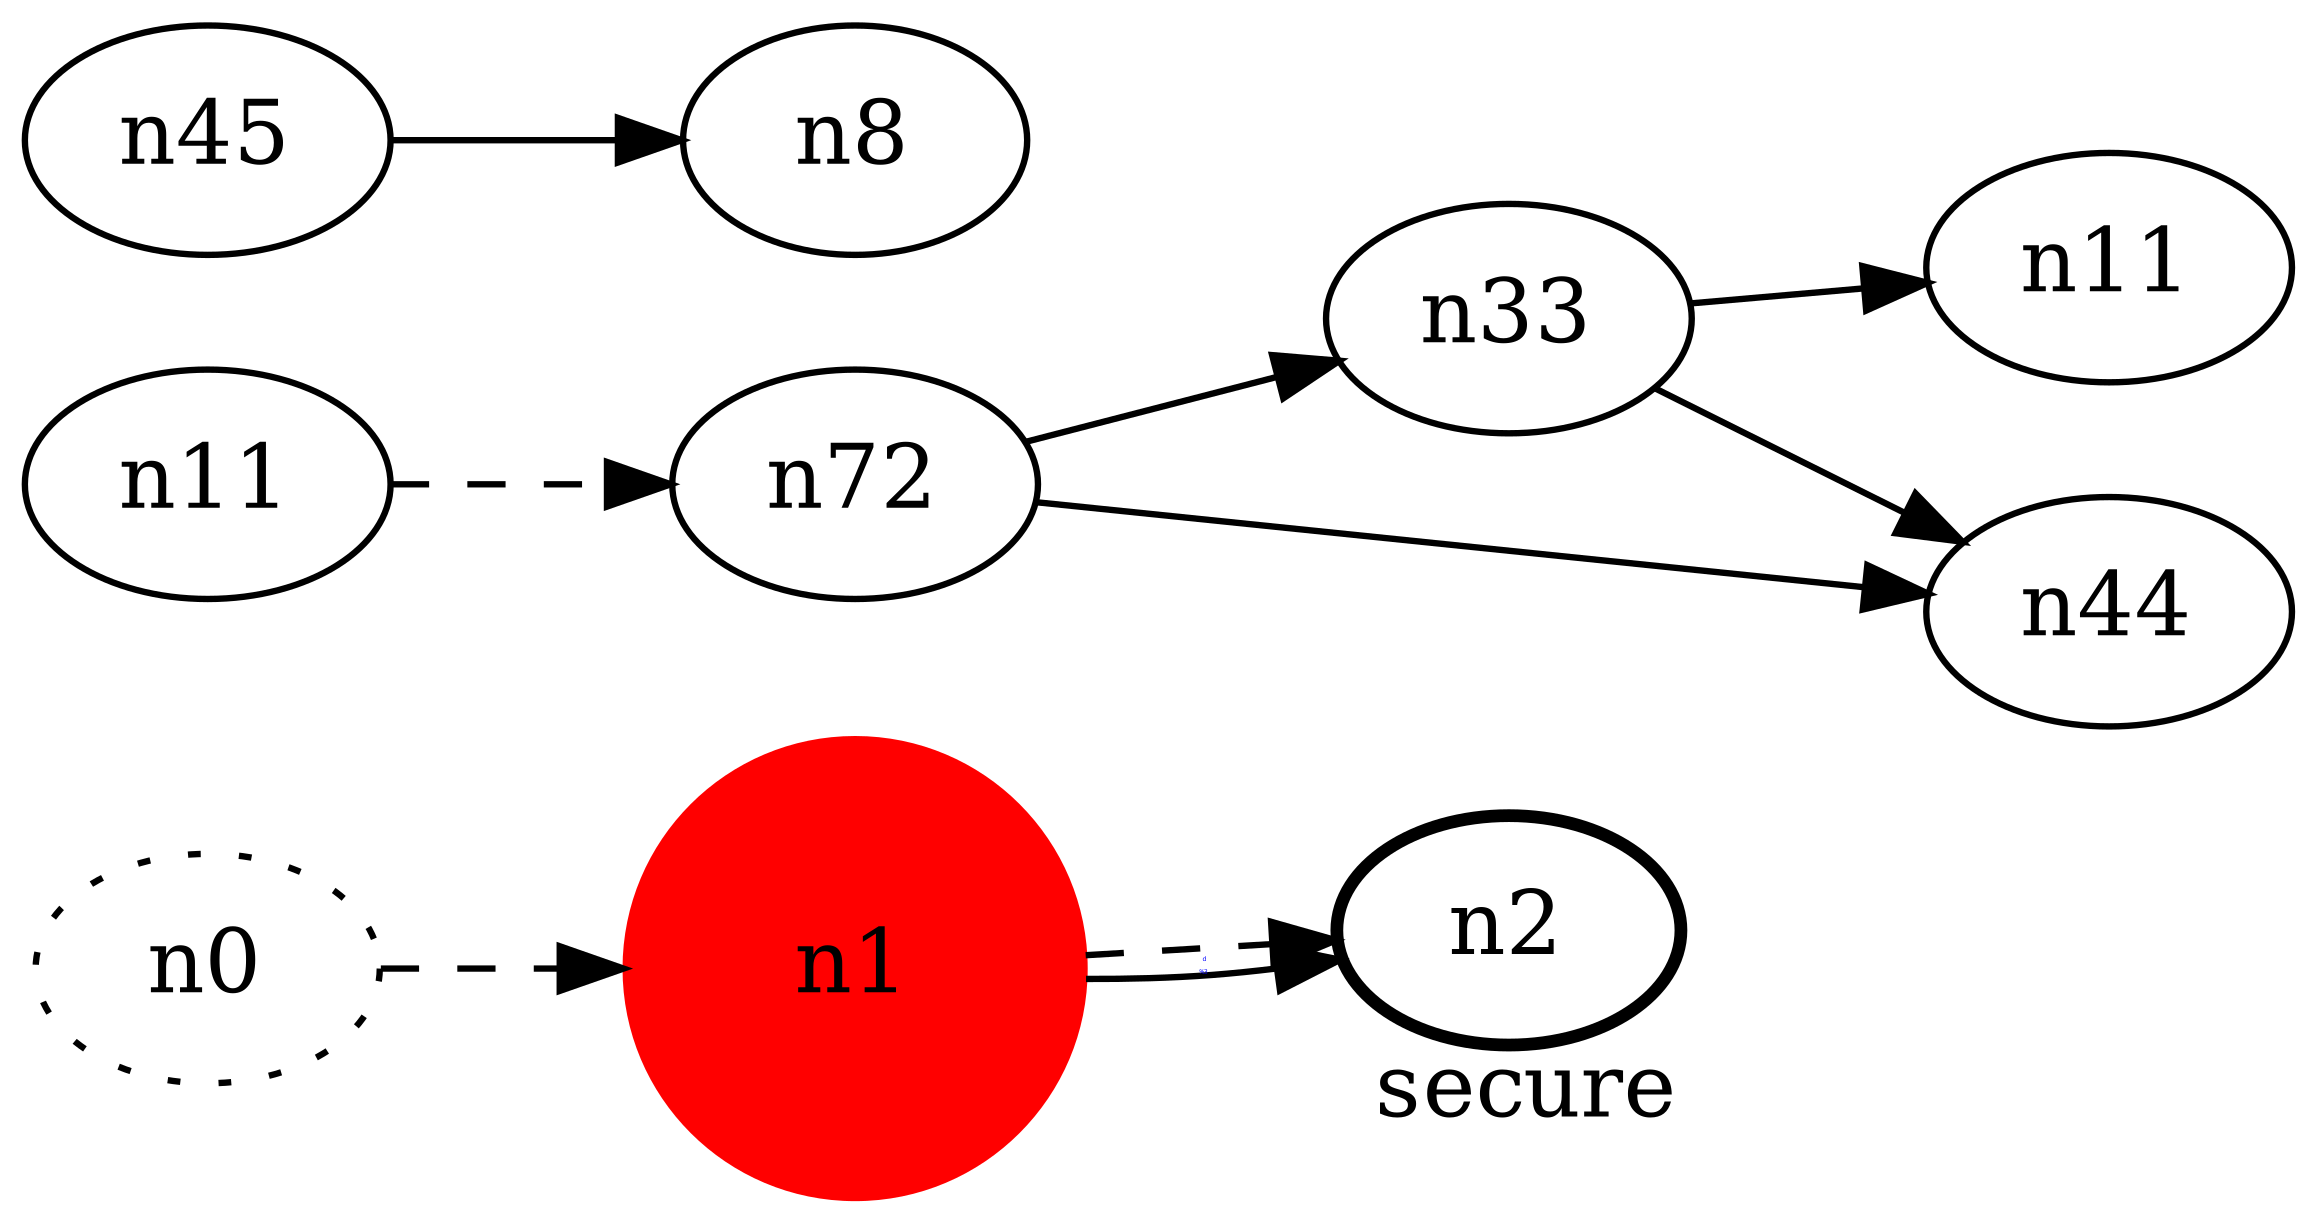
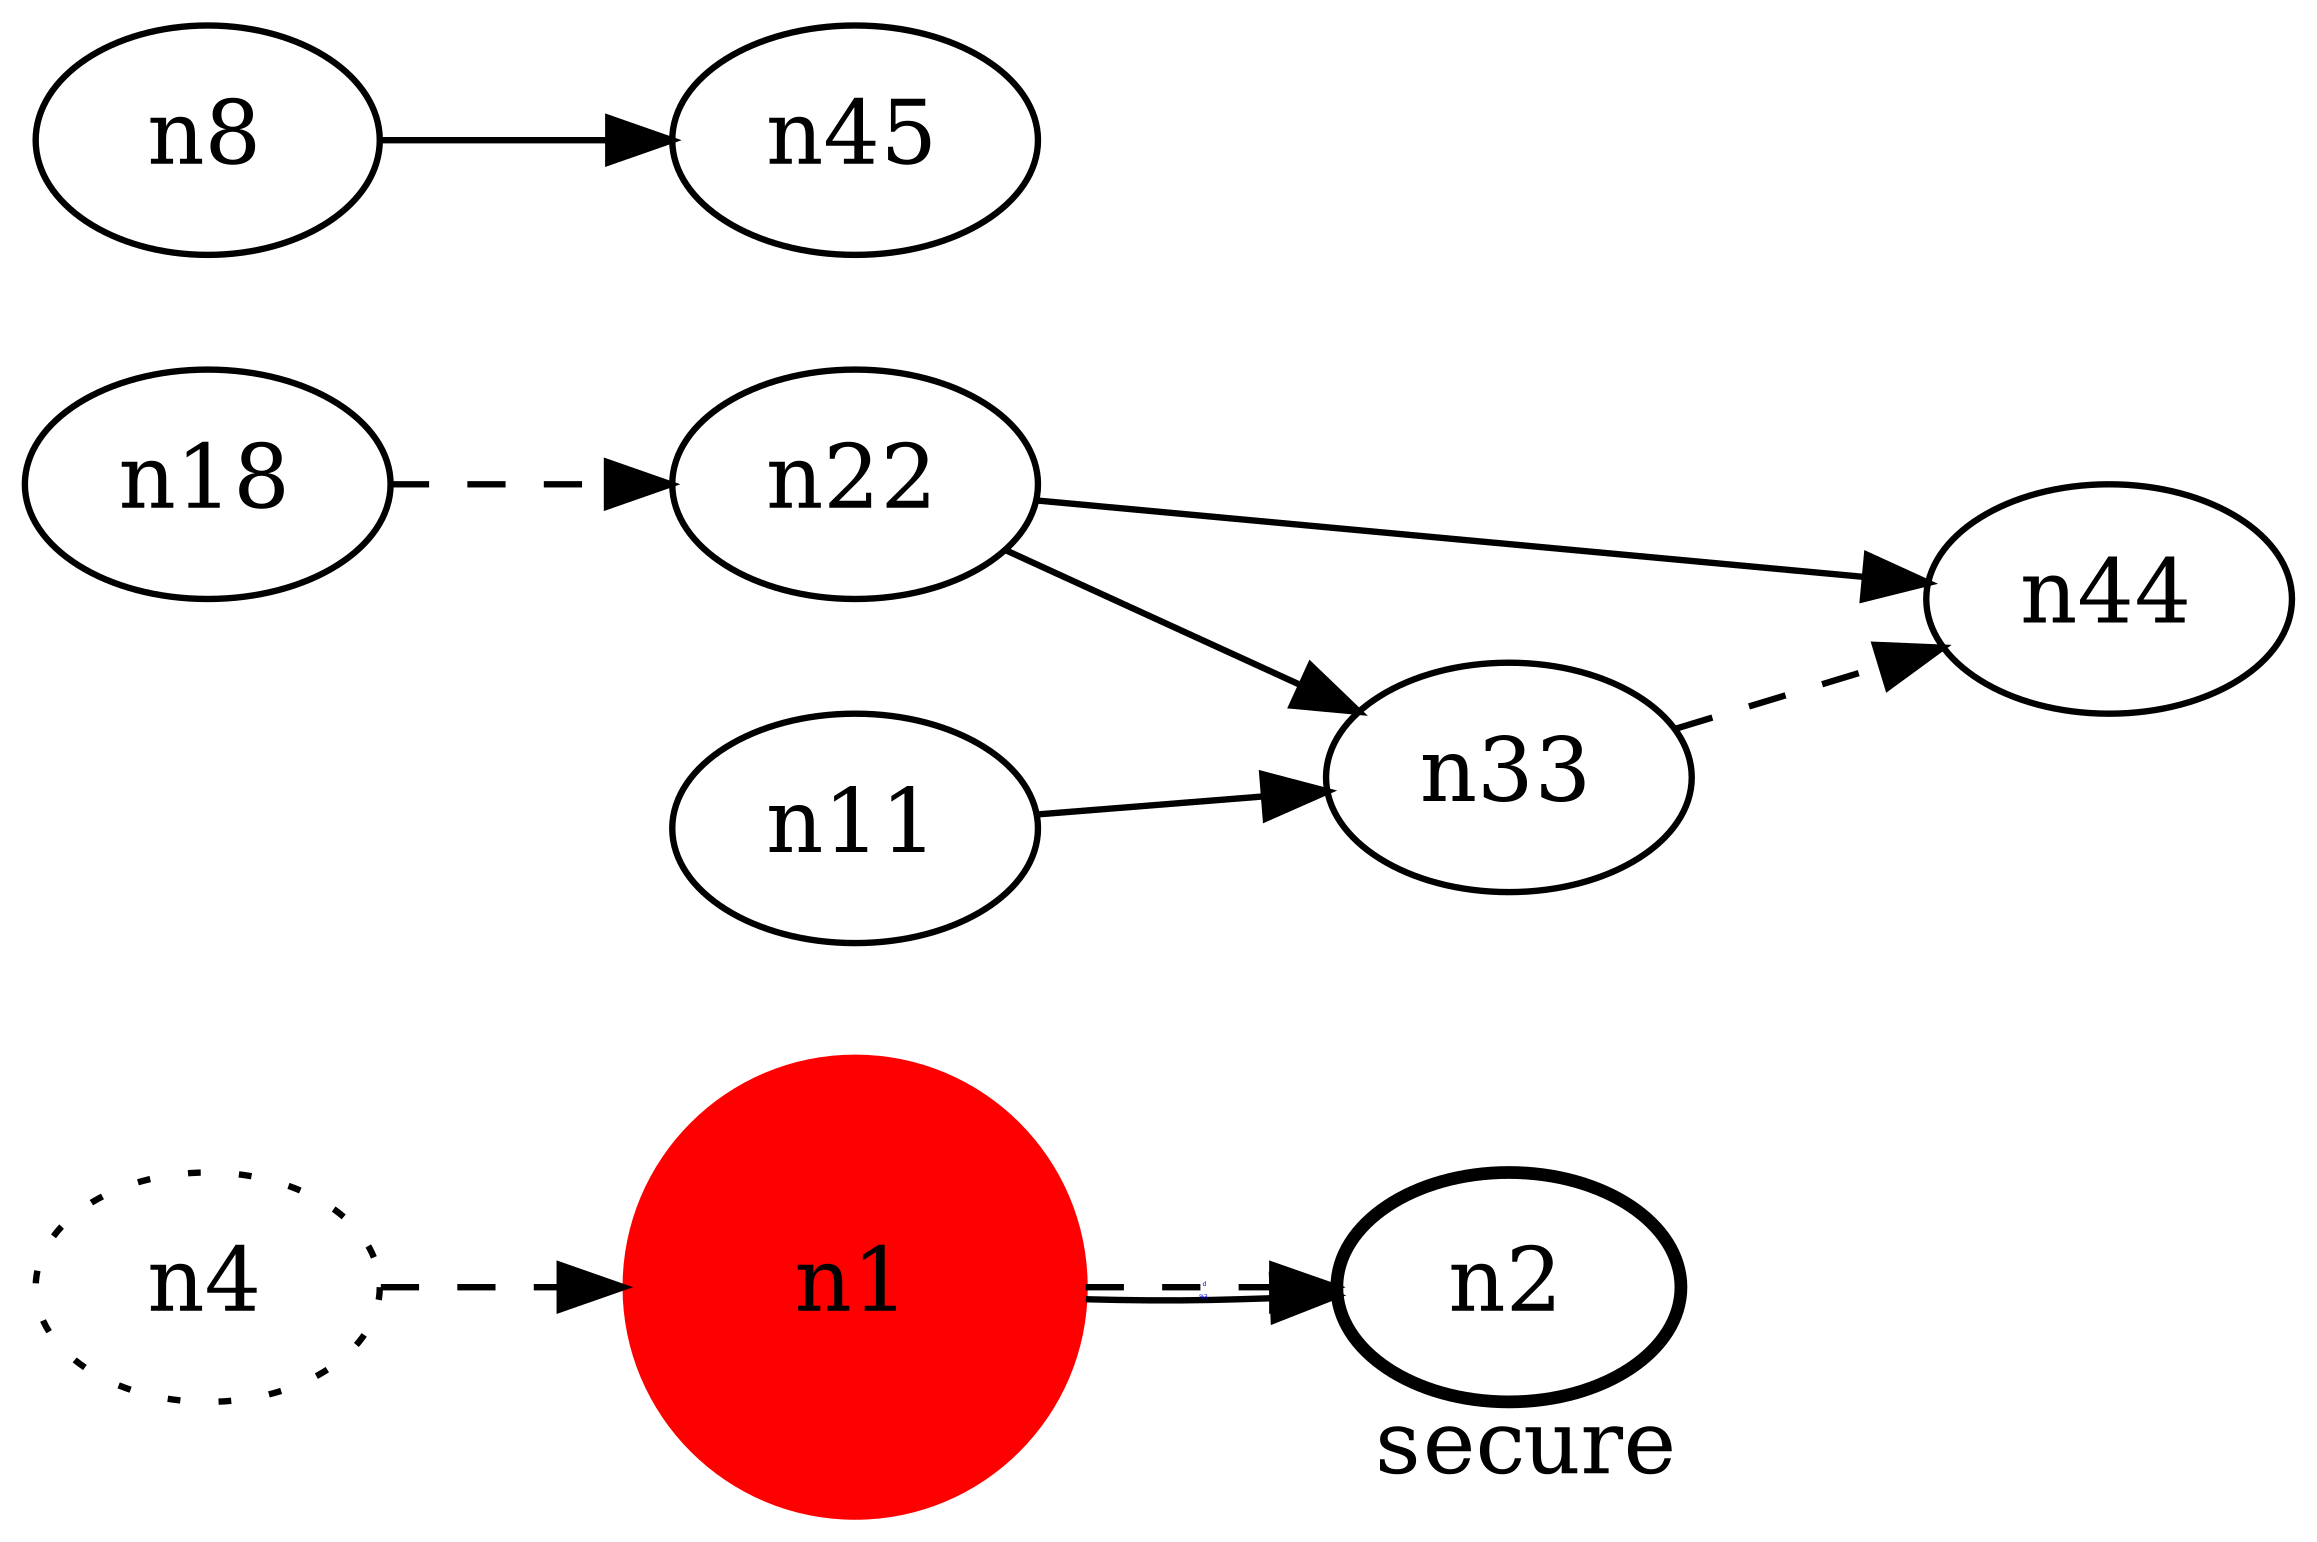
edge "n45" -> "n8": reversed
edge "n33" -> "n1󠁍1": reversed
edge "n33" -> "n44": style solid -> dashed
node "n11": label "n11" -> "n18"
node "n72": label "n72" -> "n22"
node "n0": label "n0" -> "n4"
